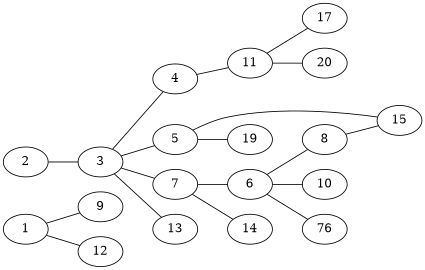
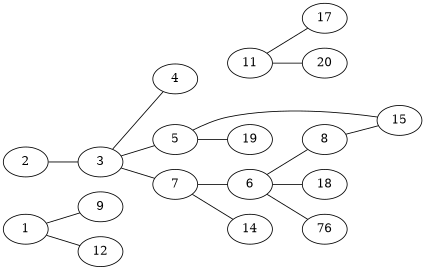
edge "11" -- "4": removed
node "10": label "10" -> "18"
node "13": removed
